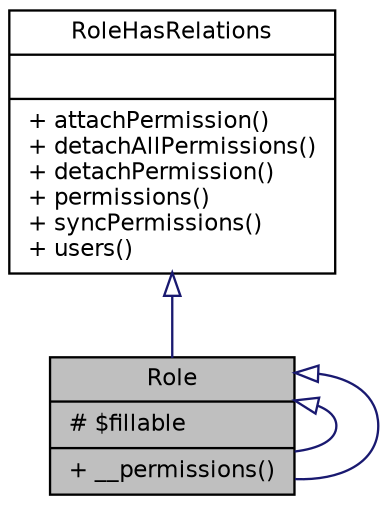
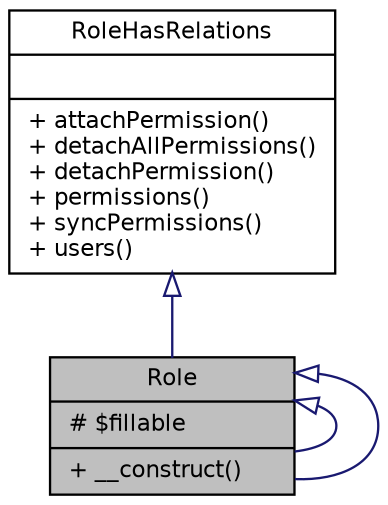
node "Role": text "+ __permissions()" -> "+ __construct()"
